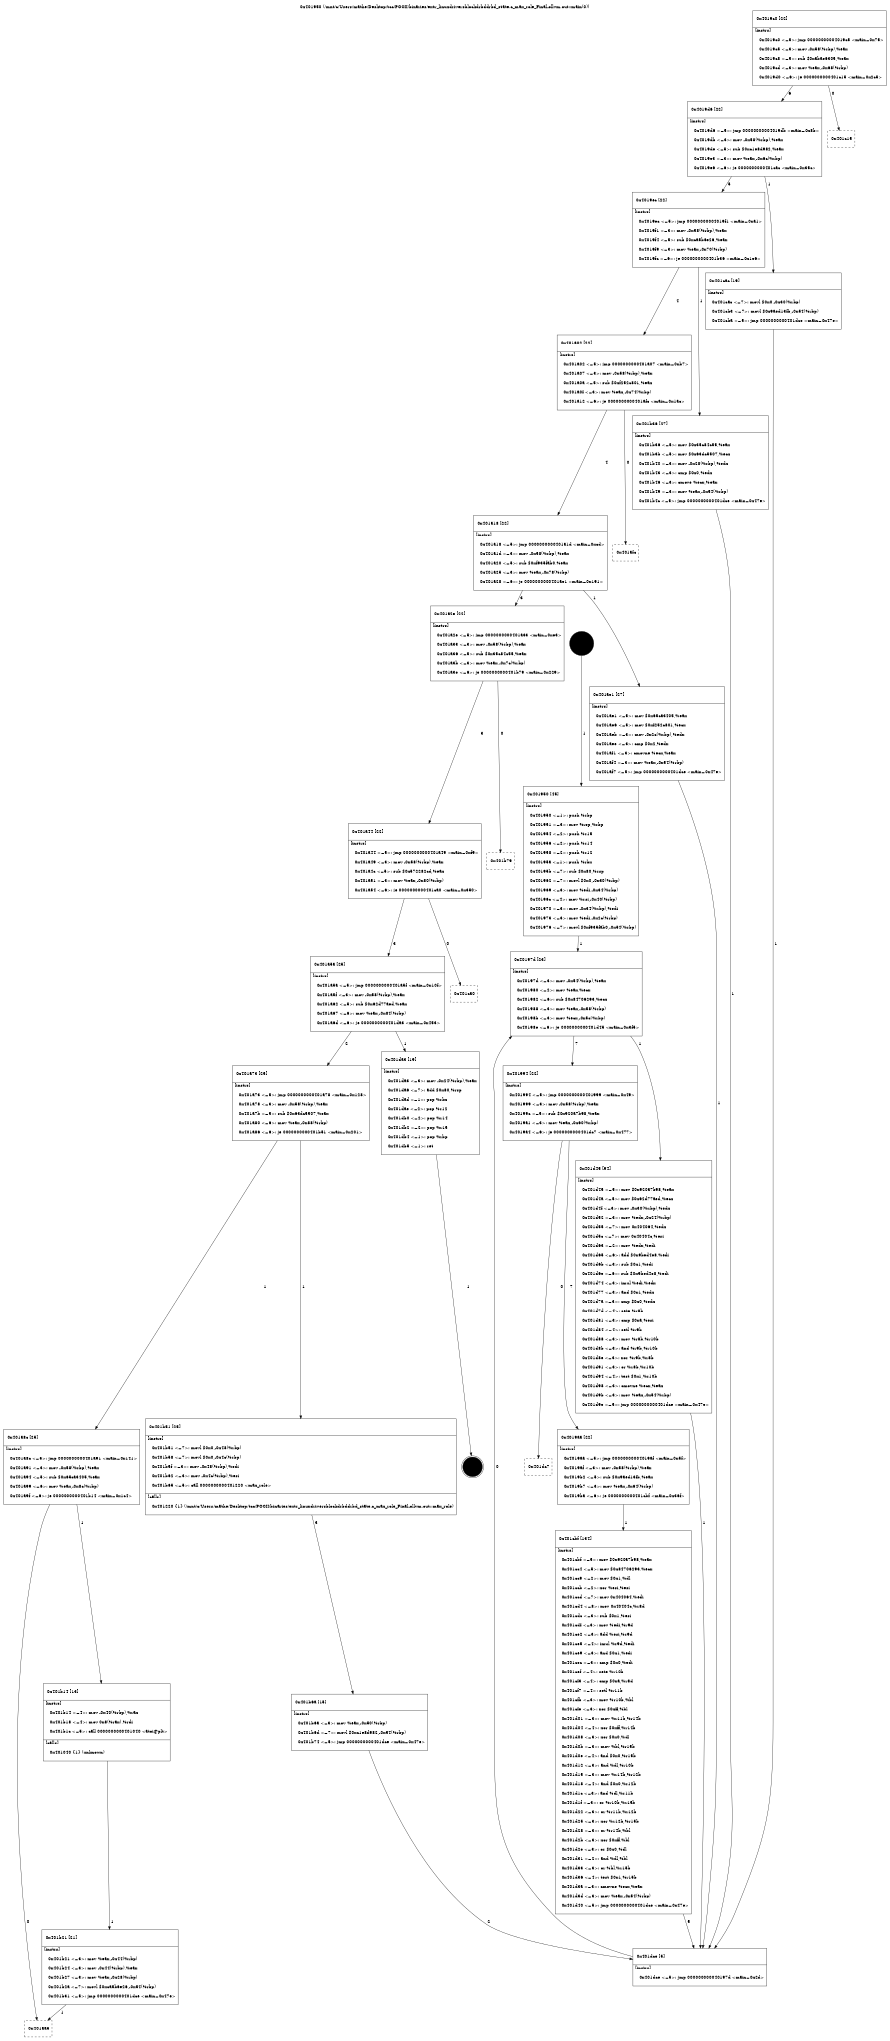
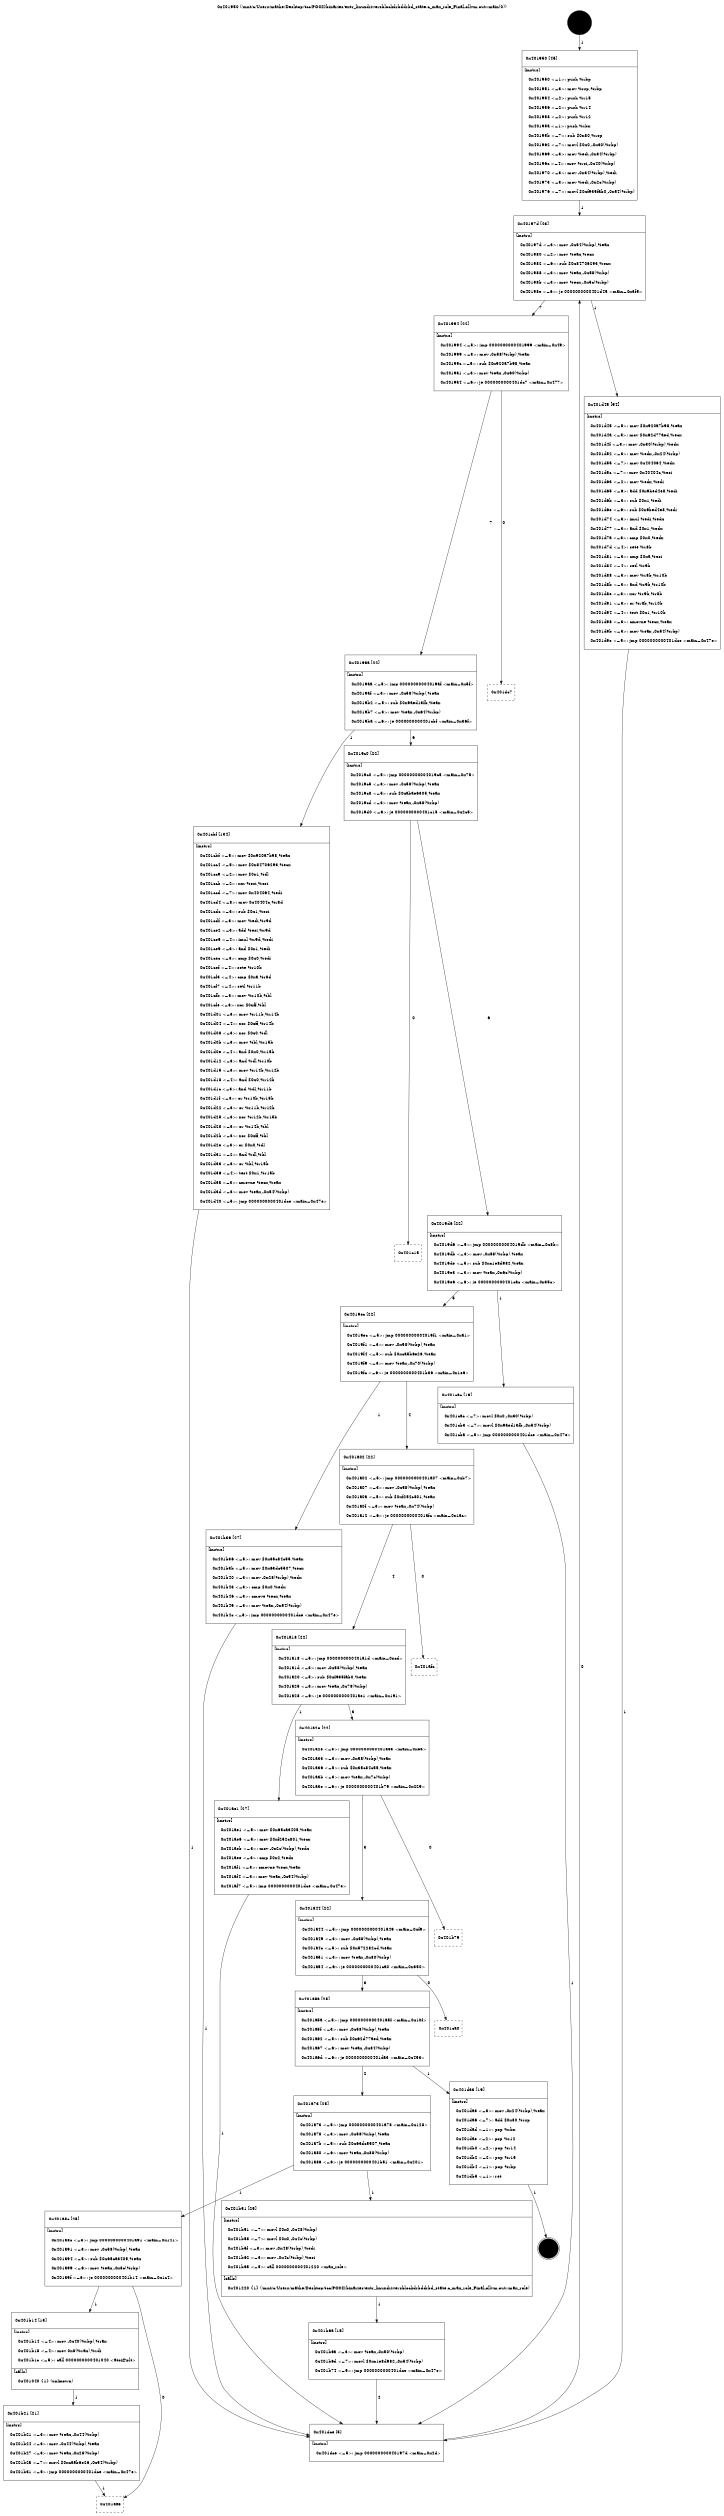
edge "0x4019aa [22]" -> "0x4019c0 [22]": added, label "6"
edge "0x401b51 [25]" -> "0x401b6a [15]": label " 3" -> " 1"
edge "0x401cbf [134]" -> "0x401dce [5]": label " 5" -> " 1"
